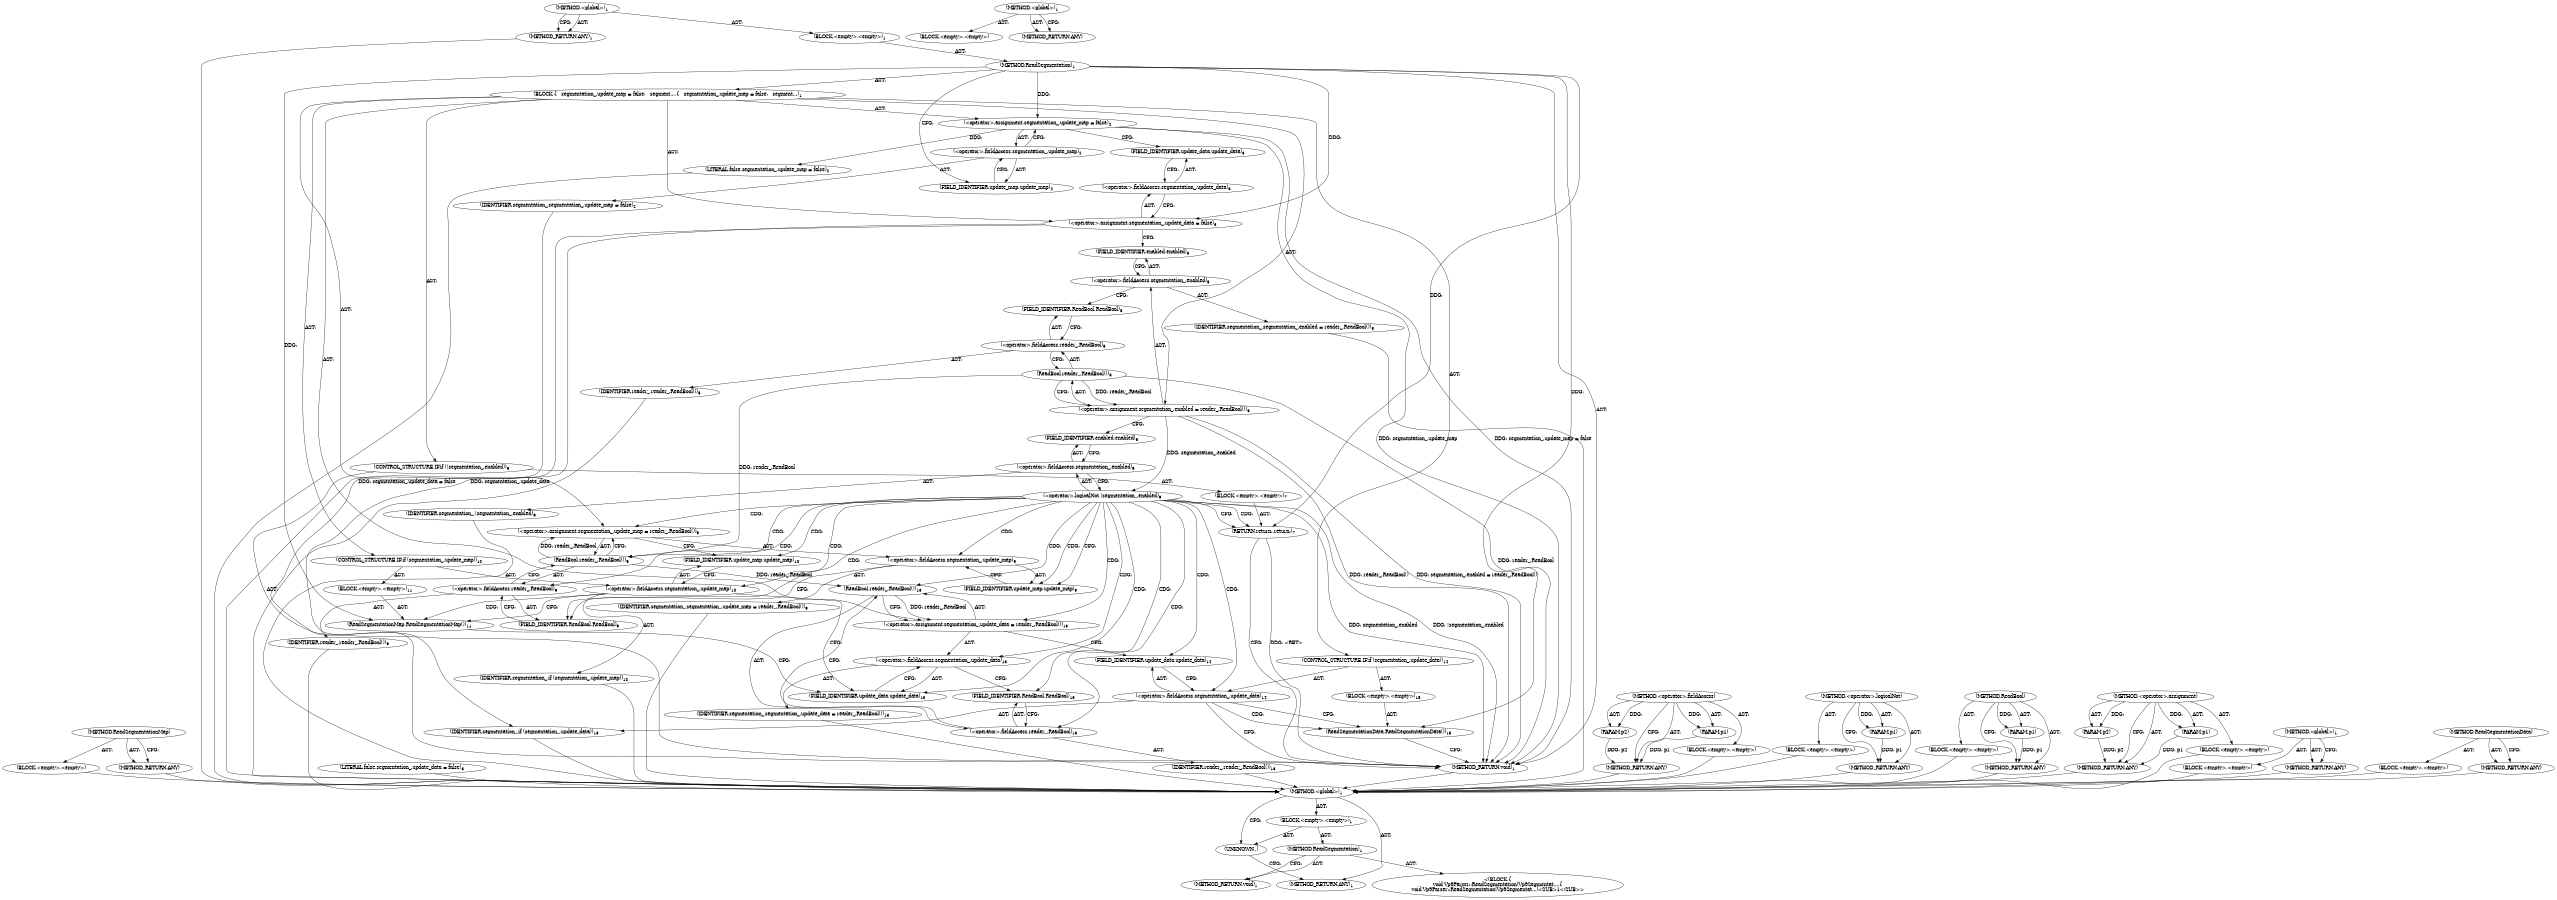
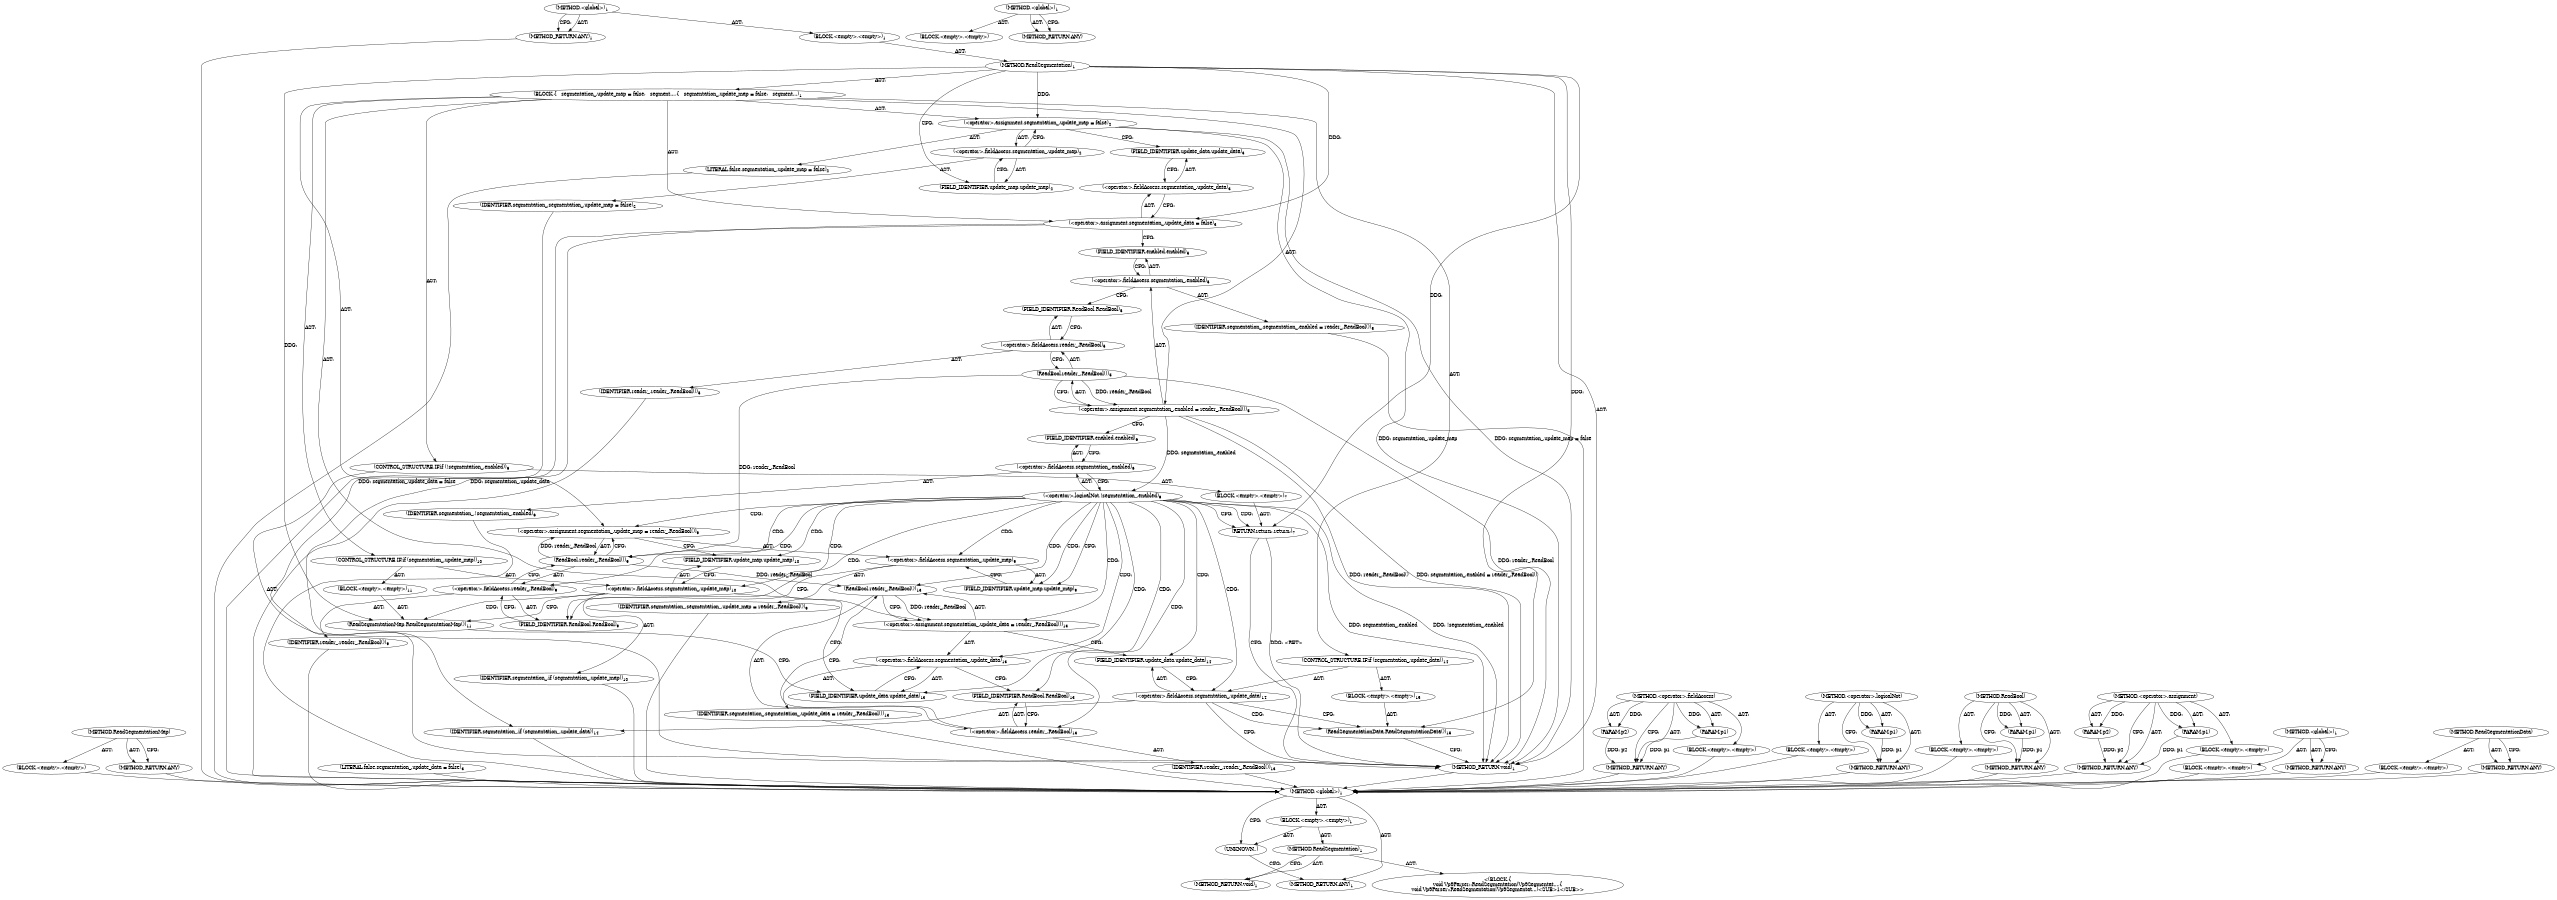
edge "(<operator>.assignment,segmentation_.update_map = false)" -> "(LITERAL,false,segmentation_.update_map = false)": label "DDG: " -> "AST: "
node "(IDENTIFIER,segmentation_,if (segmentation_.update_data))": text "18" -> "14"
